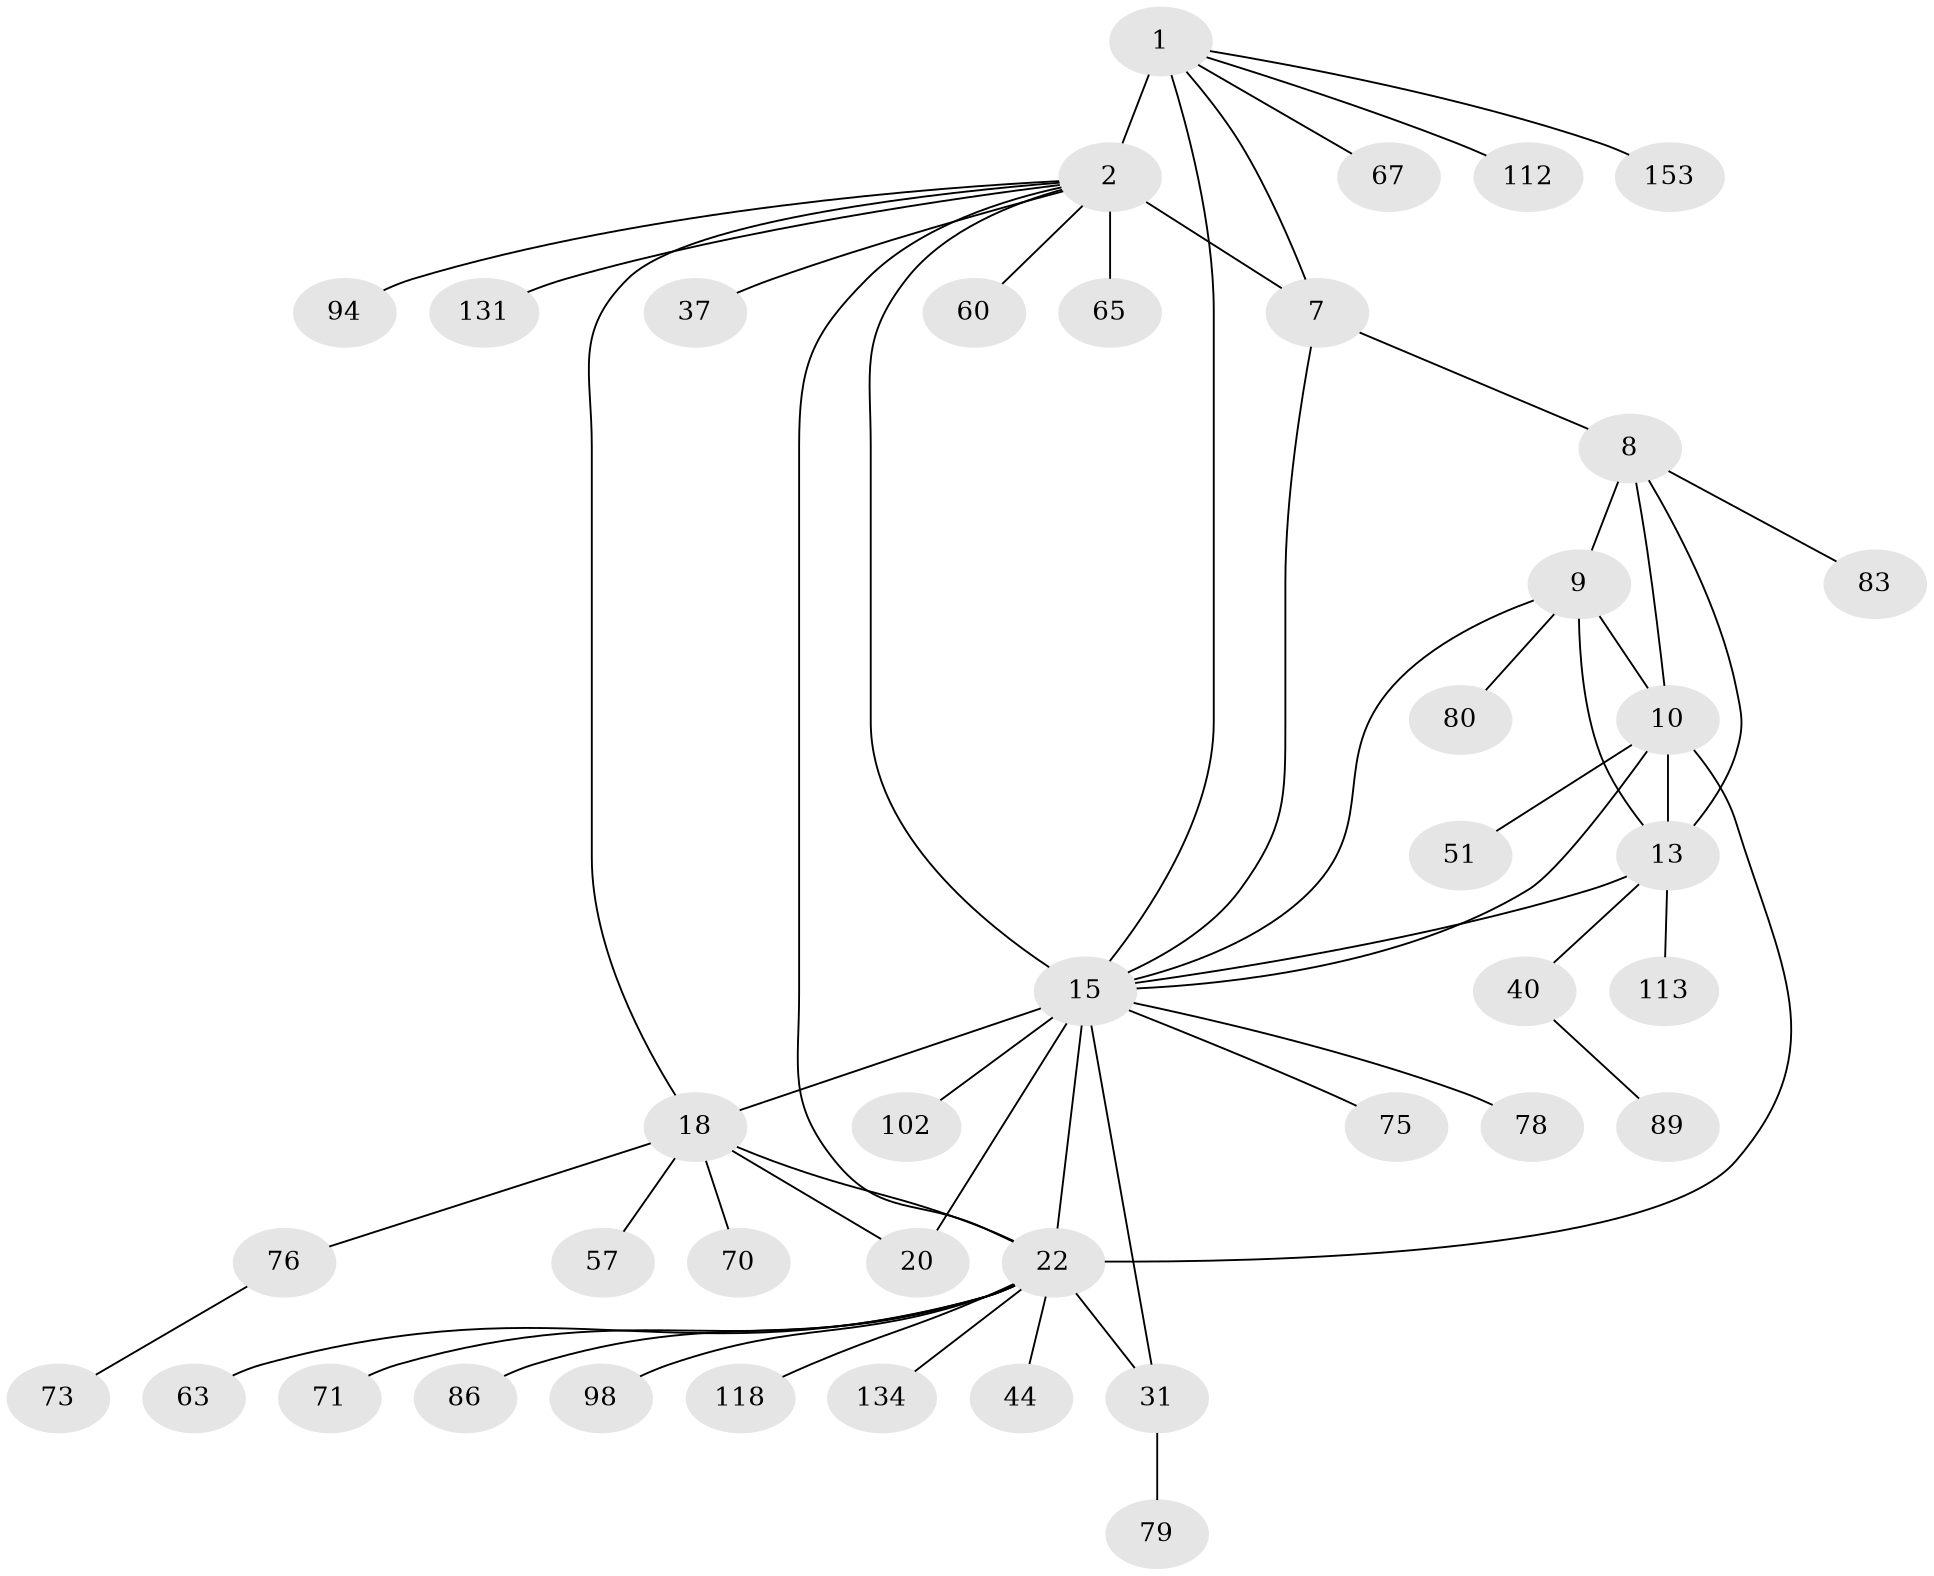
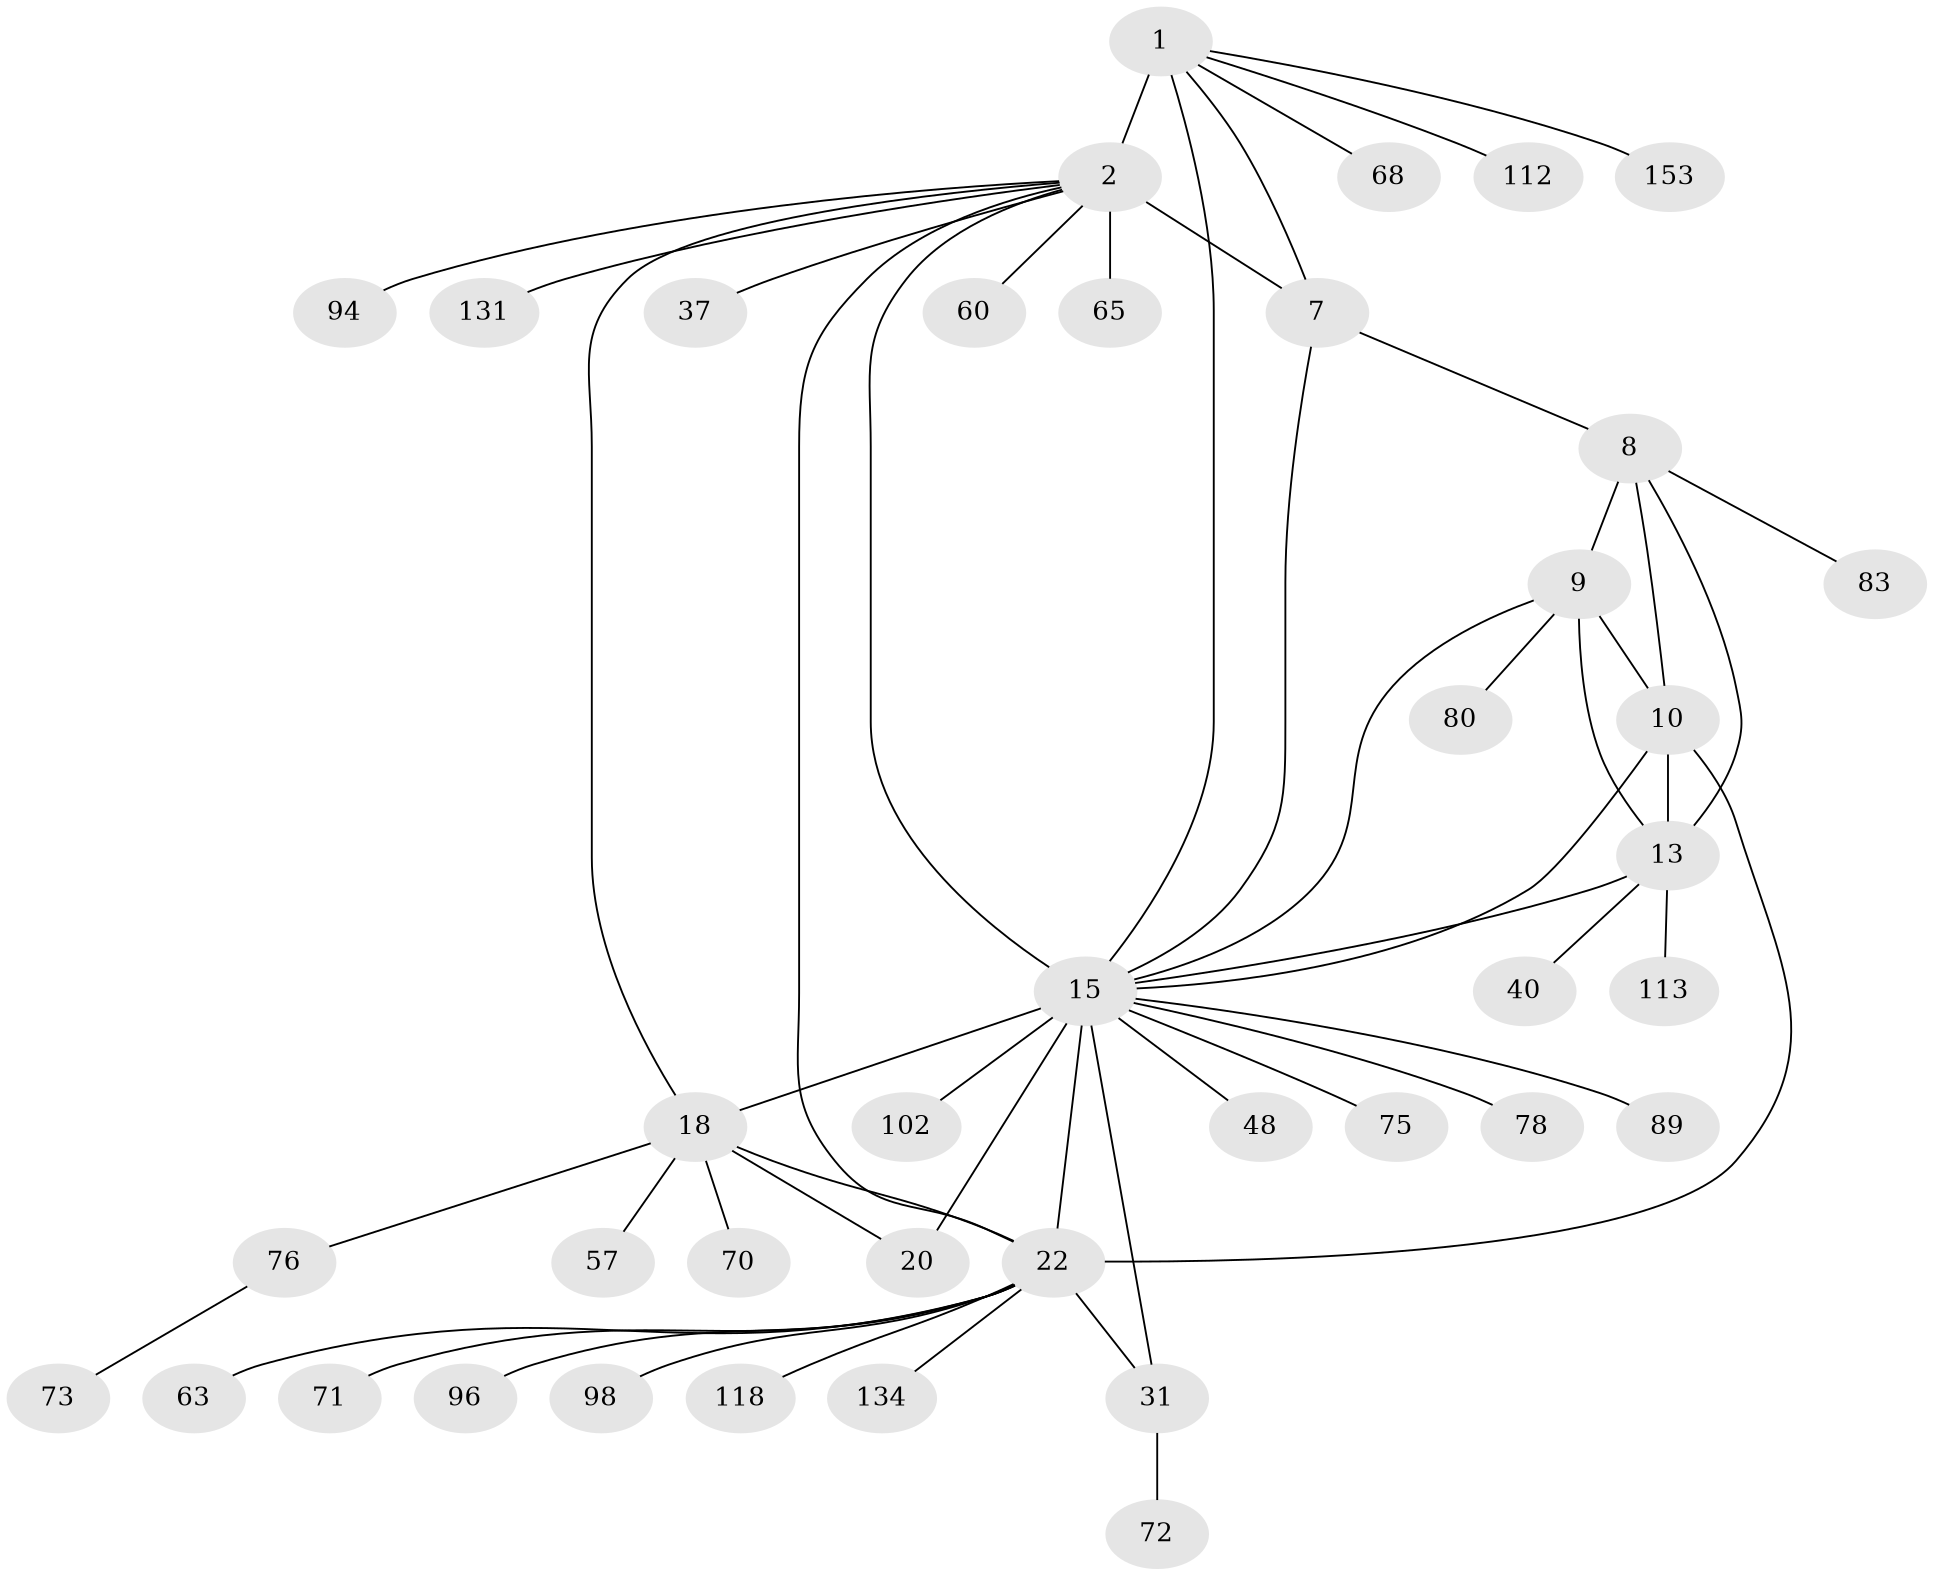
node "67": label "67" -> "68"
node "51": removed
edge "40" -- "89": now "15" -- "89"
node "48": added
node "86": label "86" -> "96"
node "44": removed
node "79": label "79" -> "72"
